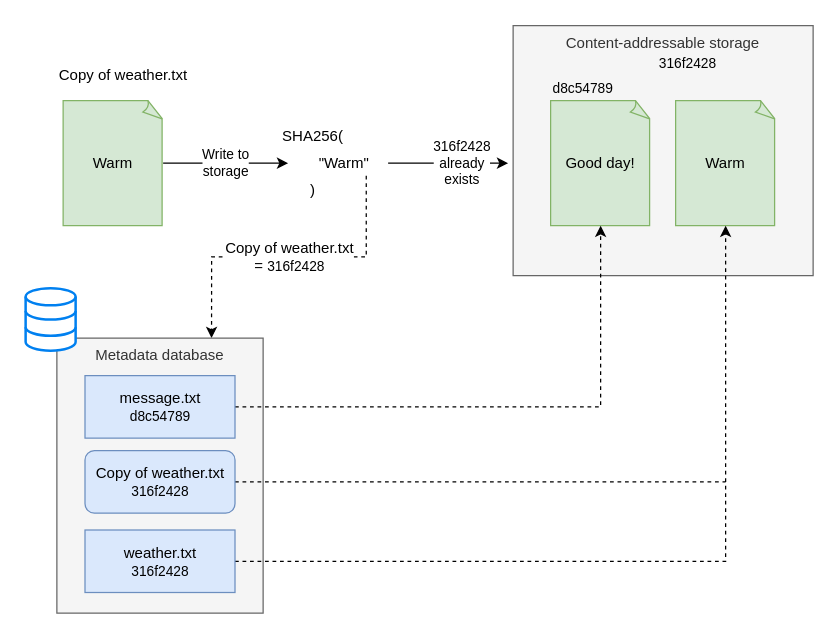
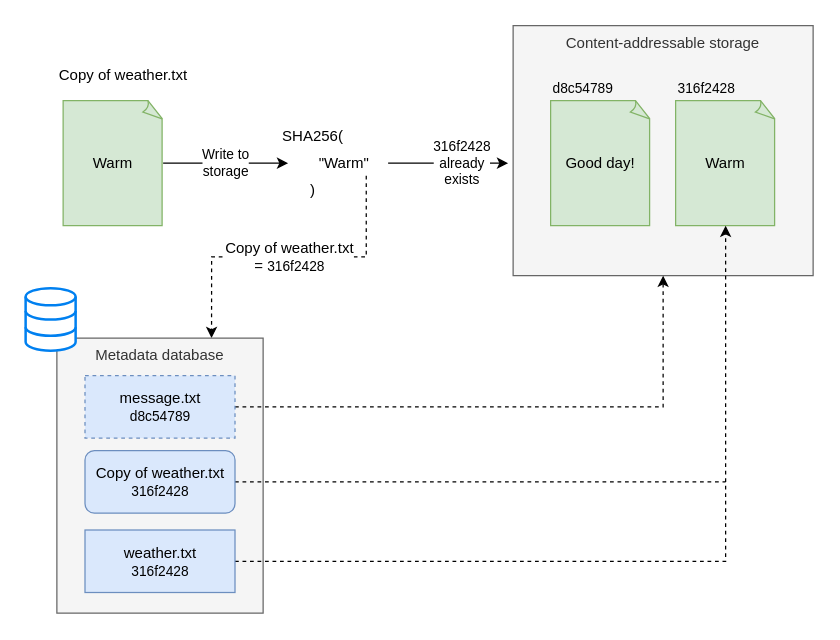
node "316f2428": moved (701, 63) -> (719, 88)
edge "message.txt d8c54789" -> "Good day!": now "message.txt d8c54789" -> "Content-addressable storage"
node "message.txt d8c54789": style solid -> dashed
